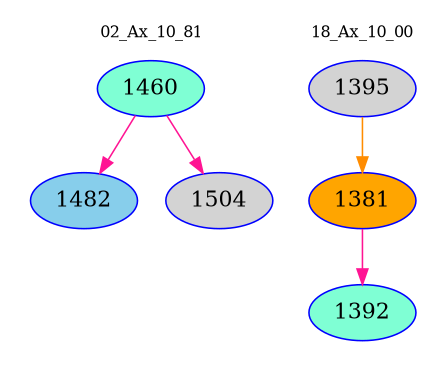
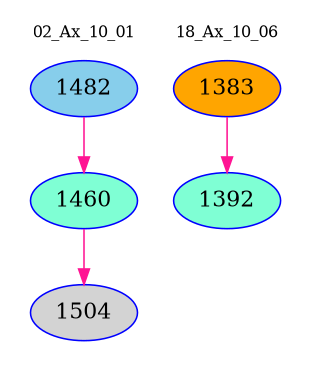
cluster "02_Ax_10_81": label "02_Ax_10_81" -> "02_Ax_10_01"
cluster "18_Ax_10_00": label "18_Ax_10_00" -> "18_Ax_10_06"
node "1395": removed
edge "1460" -> "1482": reversed
node "1381": label "1381" -> "1383"
